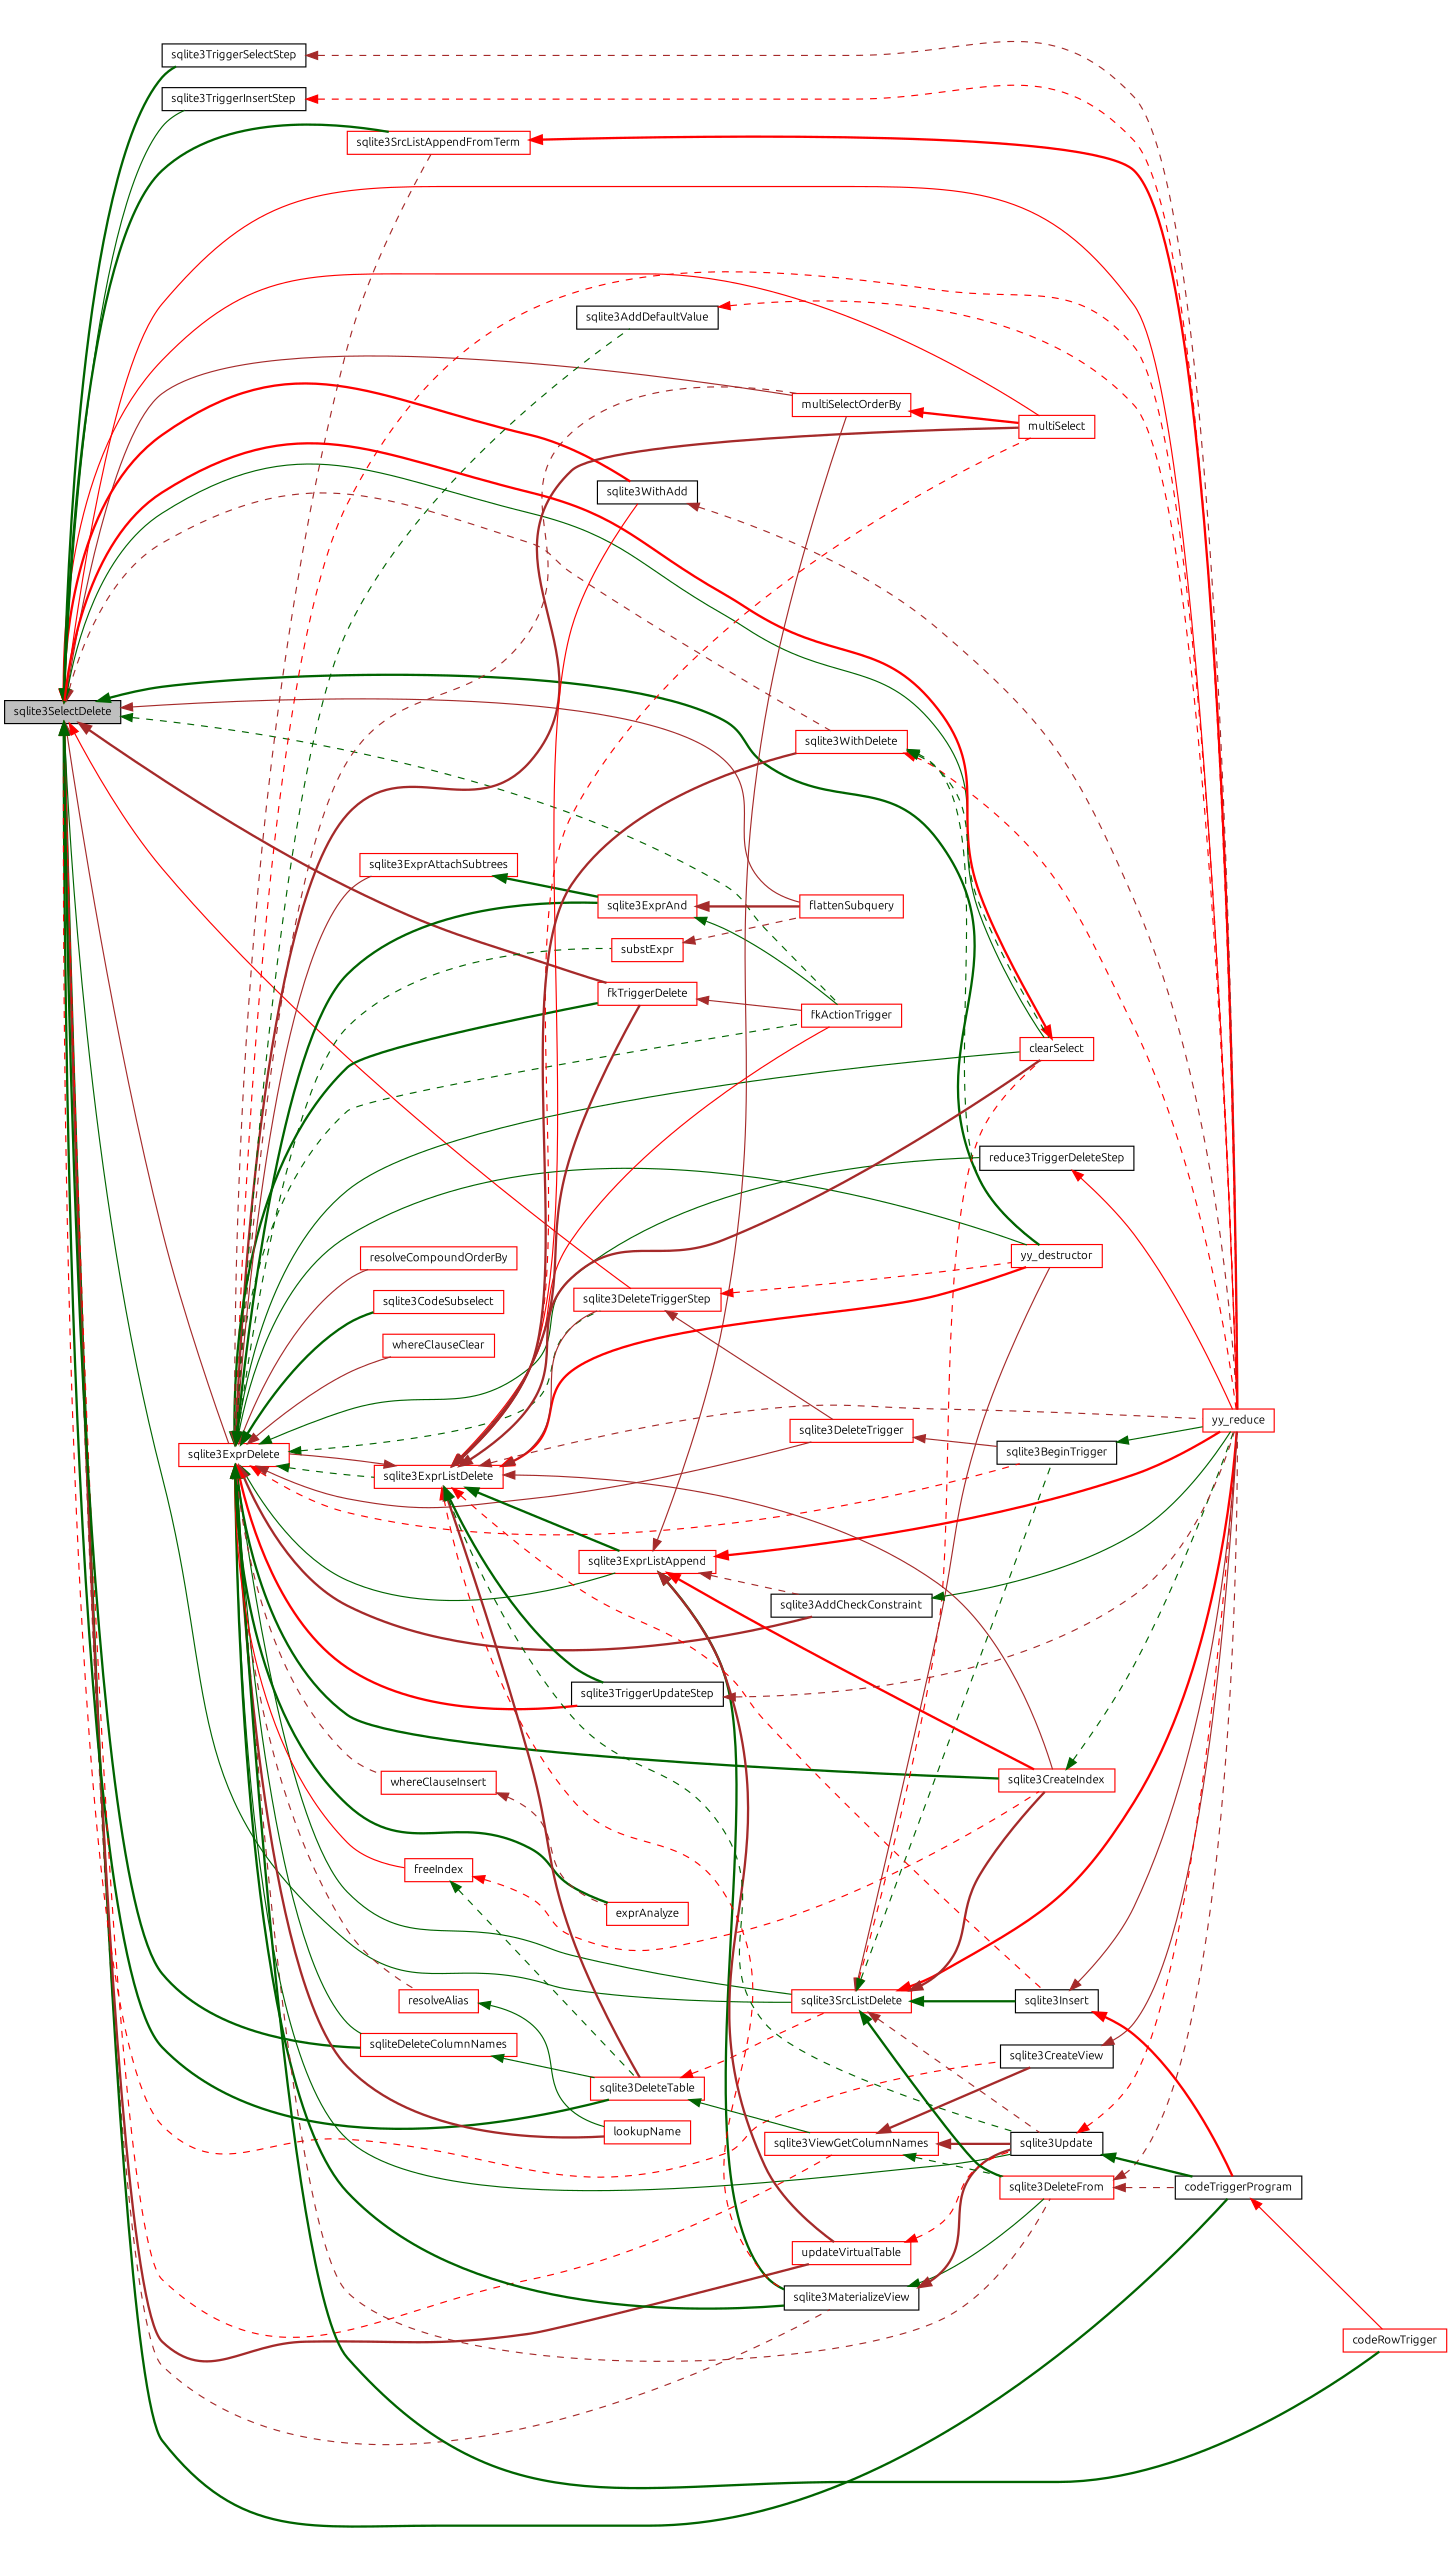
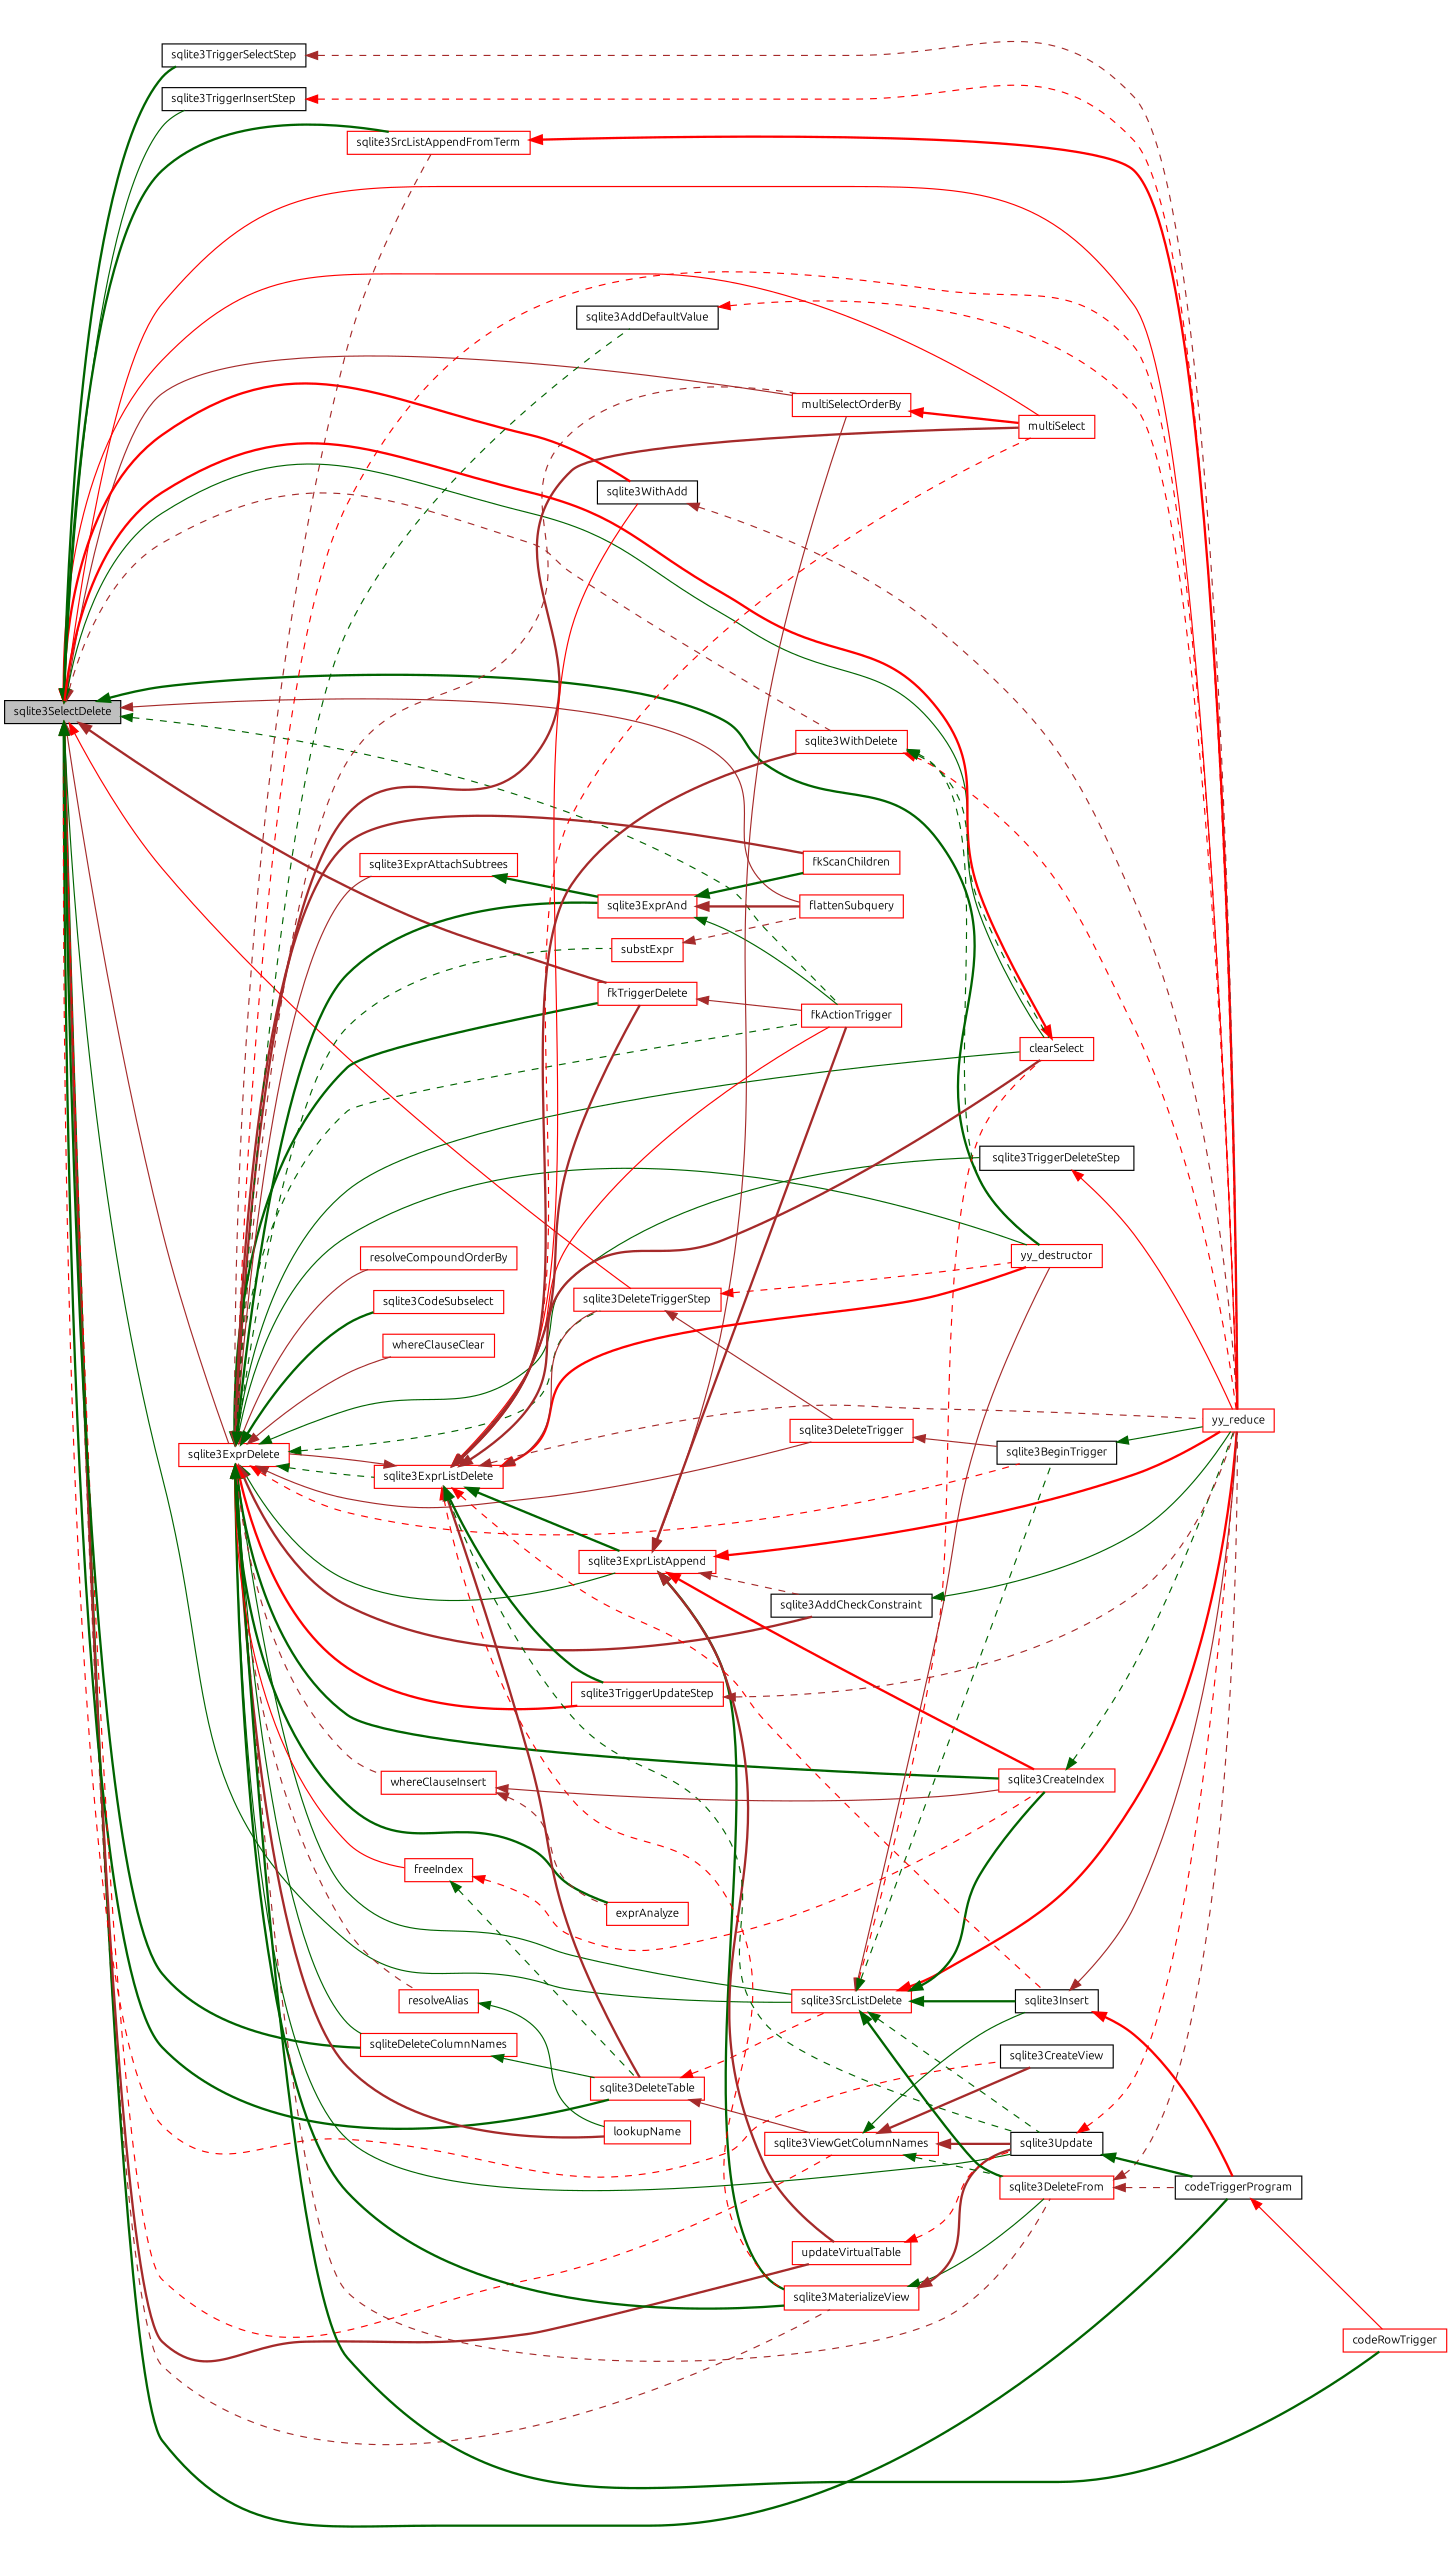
node "fkScanChildren": added
node "reduce3TriggerDeleteStep": label "reduce3TriggerDeleteStep" -> "sqlite3TriggerDeleteStep"
edge "fkActionTrigger" -> "sqlite3ExprListAppend": added
edge "sqlite3CreateIndex" -> "sqlite3ExprListDelete": now "sqlite3CreateIndex" -> "whereClauseInsert"
node "sqlite3TriggerUpdateStep": color black -> red
edge "yy_reduce" -> "sqlite3CreateView": removed
edge "sqlite3CreateIndex" -> "sqlite3SrcListDelete": color brown -> darkgreen
edge "sqlite3Insert" -> "sqlite3ViewGetColumnNames": added
edge "sqlite3Update" -> "sqlite3SrcListDelete": color brown -> darkgreen
edge "sqlite3ViewGetColumnNames" -> "sqlite3DeleteTable": color darkgreen -> brown
node "sqlite3MaterializeView": color black -> red
